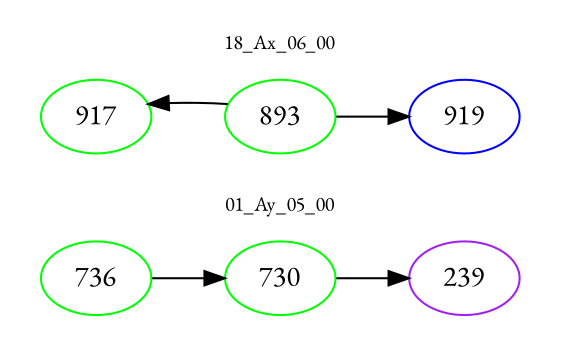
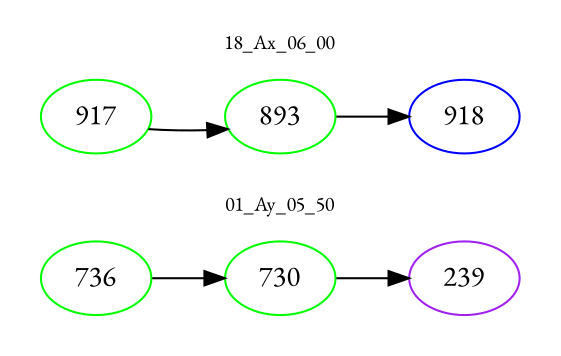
edge "893" -> "917": reversed
node "919": label "919" -> "918"
cluster "01_Ay_05_00": label "01_Ay_05_00" -> "01_Ay_05_50"
